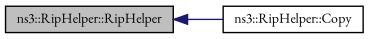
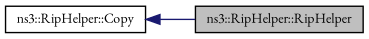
edge "ns3::RipHelper::Copy" -> "ns3::RipHelper::RipHelper": reversed
